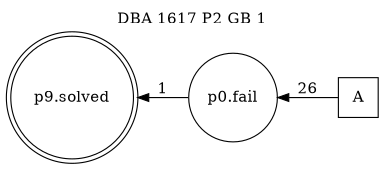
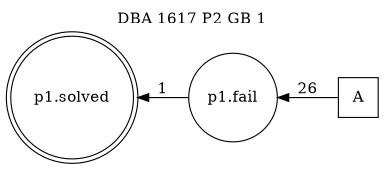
node "p9.solved": label "p9.solved" -> "p1.solved"
node "p0.fail": label "p0.fail" -> "p1.fail"
